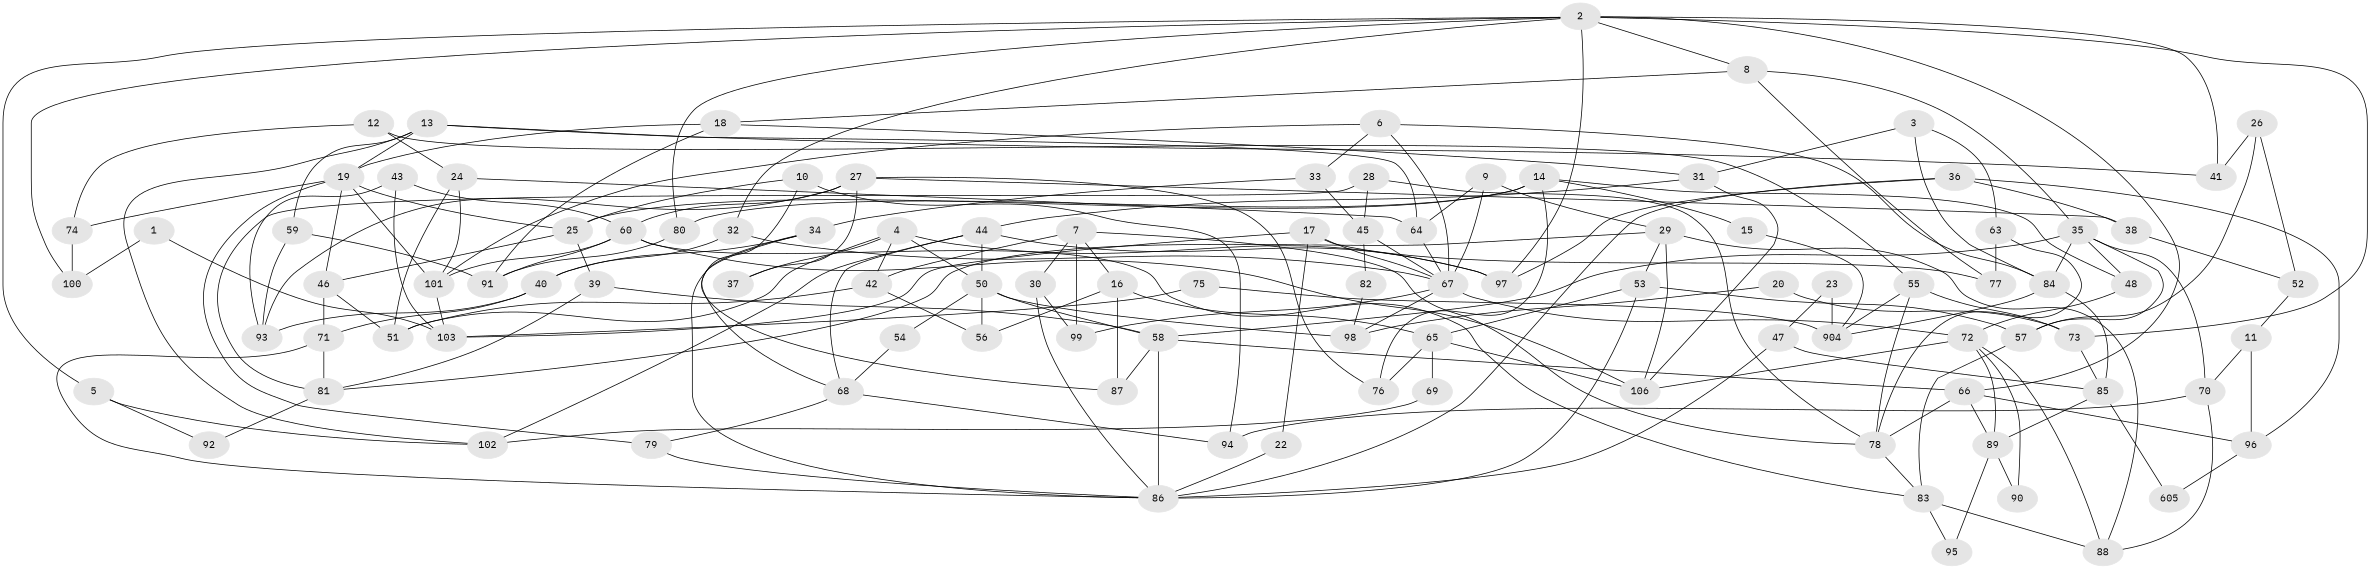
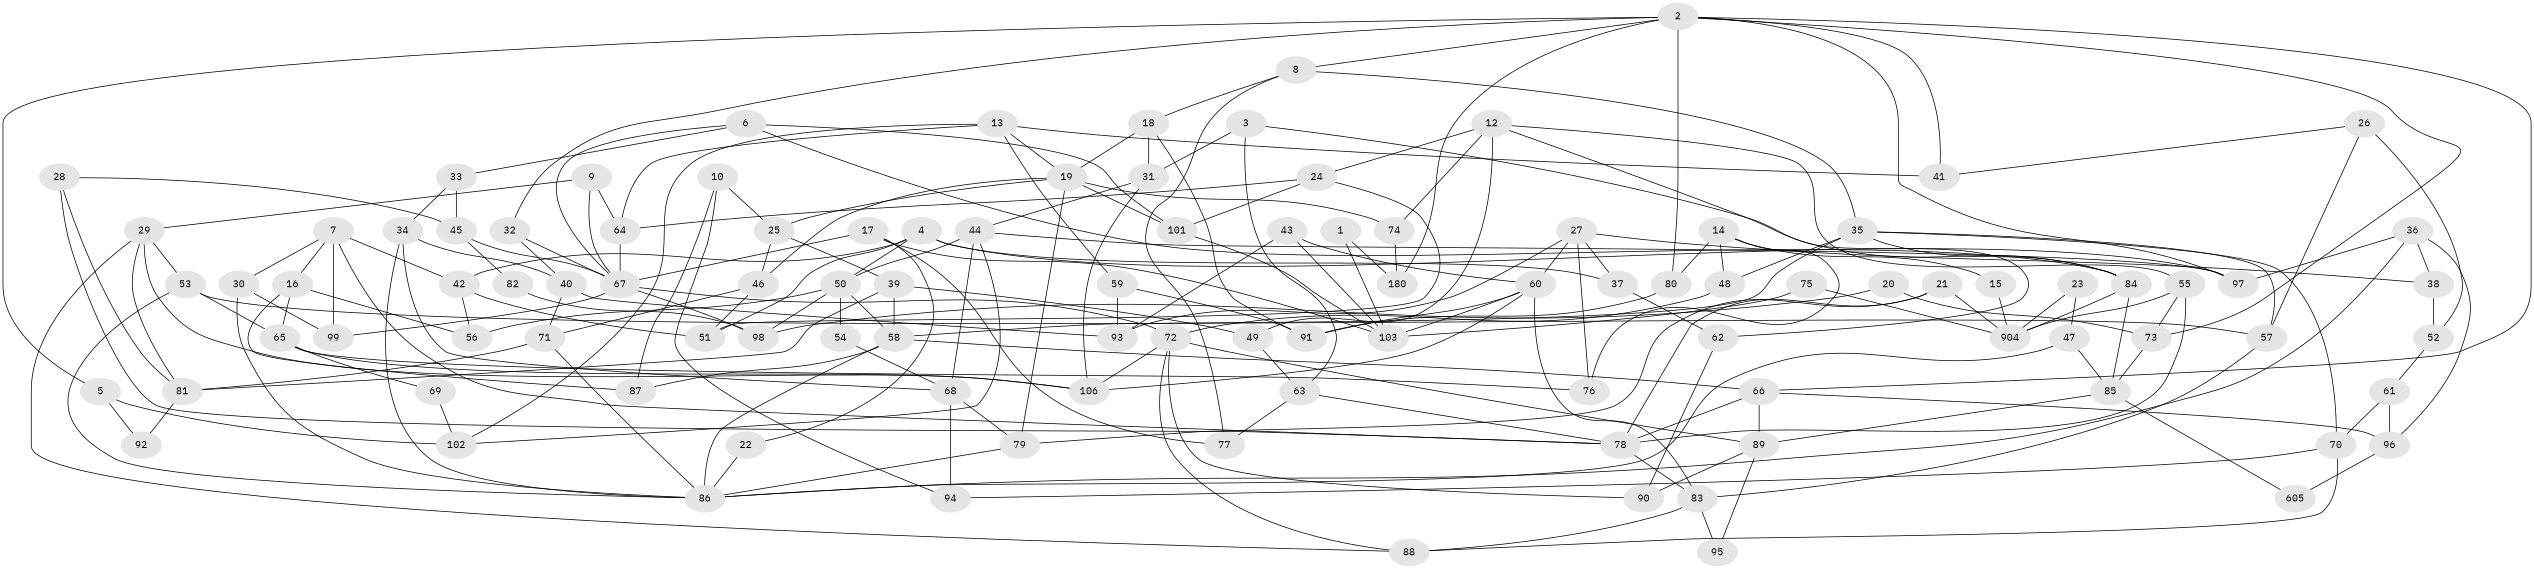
edge "14" -- "25": removed
edge "60" -- "101": now "60" -- "103"
node "100": label "100" -> "180"
node "21": added
node "49": added
node "62": added
node "11": label "11" -> "61"
